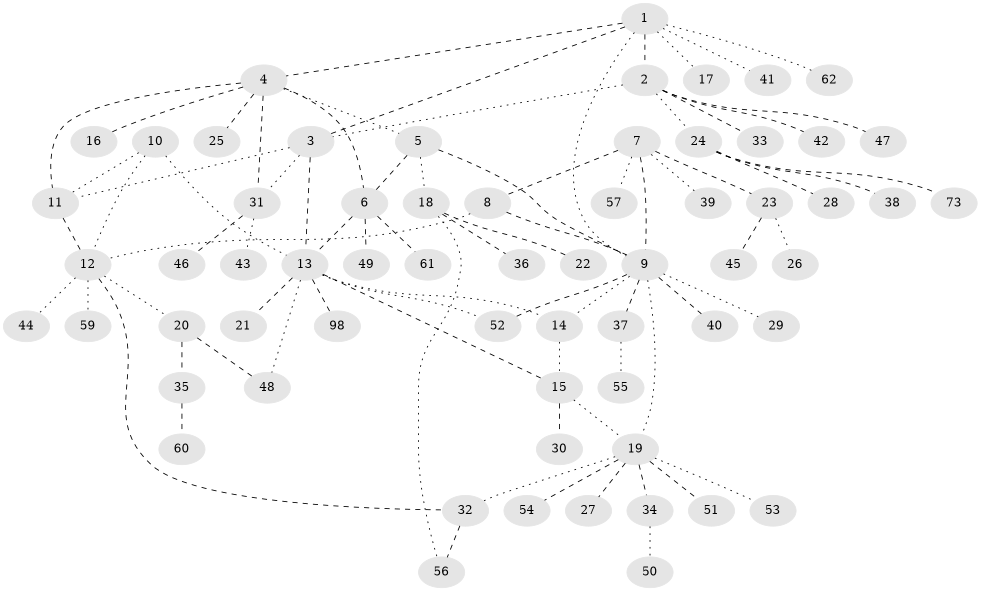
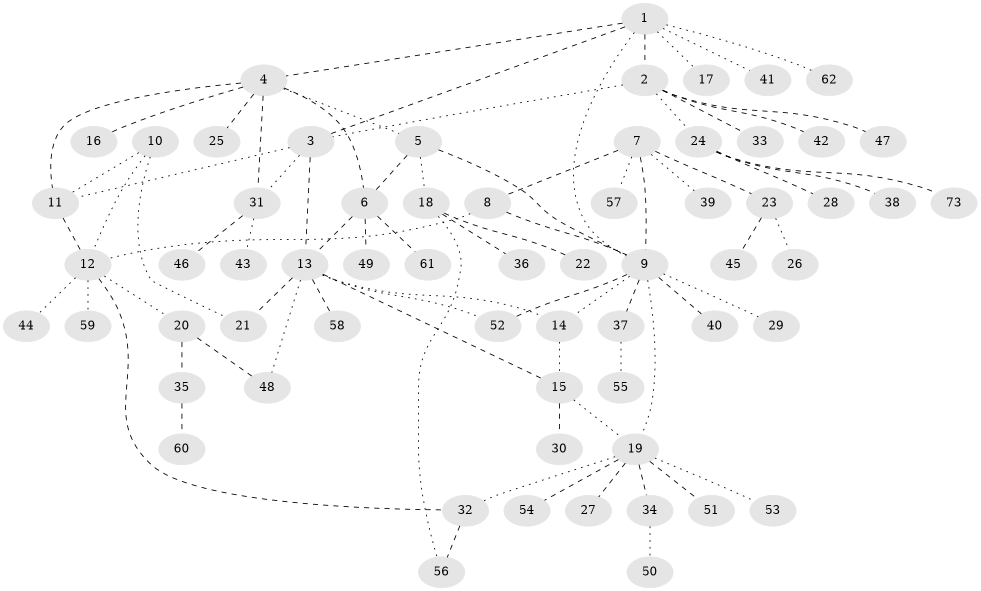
edge "10" -- "13": now "10" -- "21"
node "98": label "98" -> "58"
